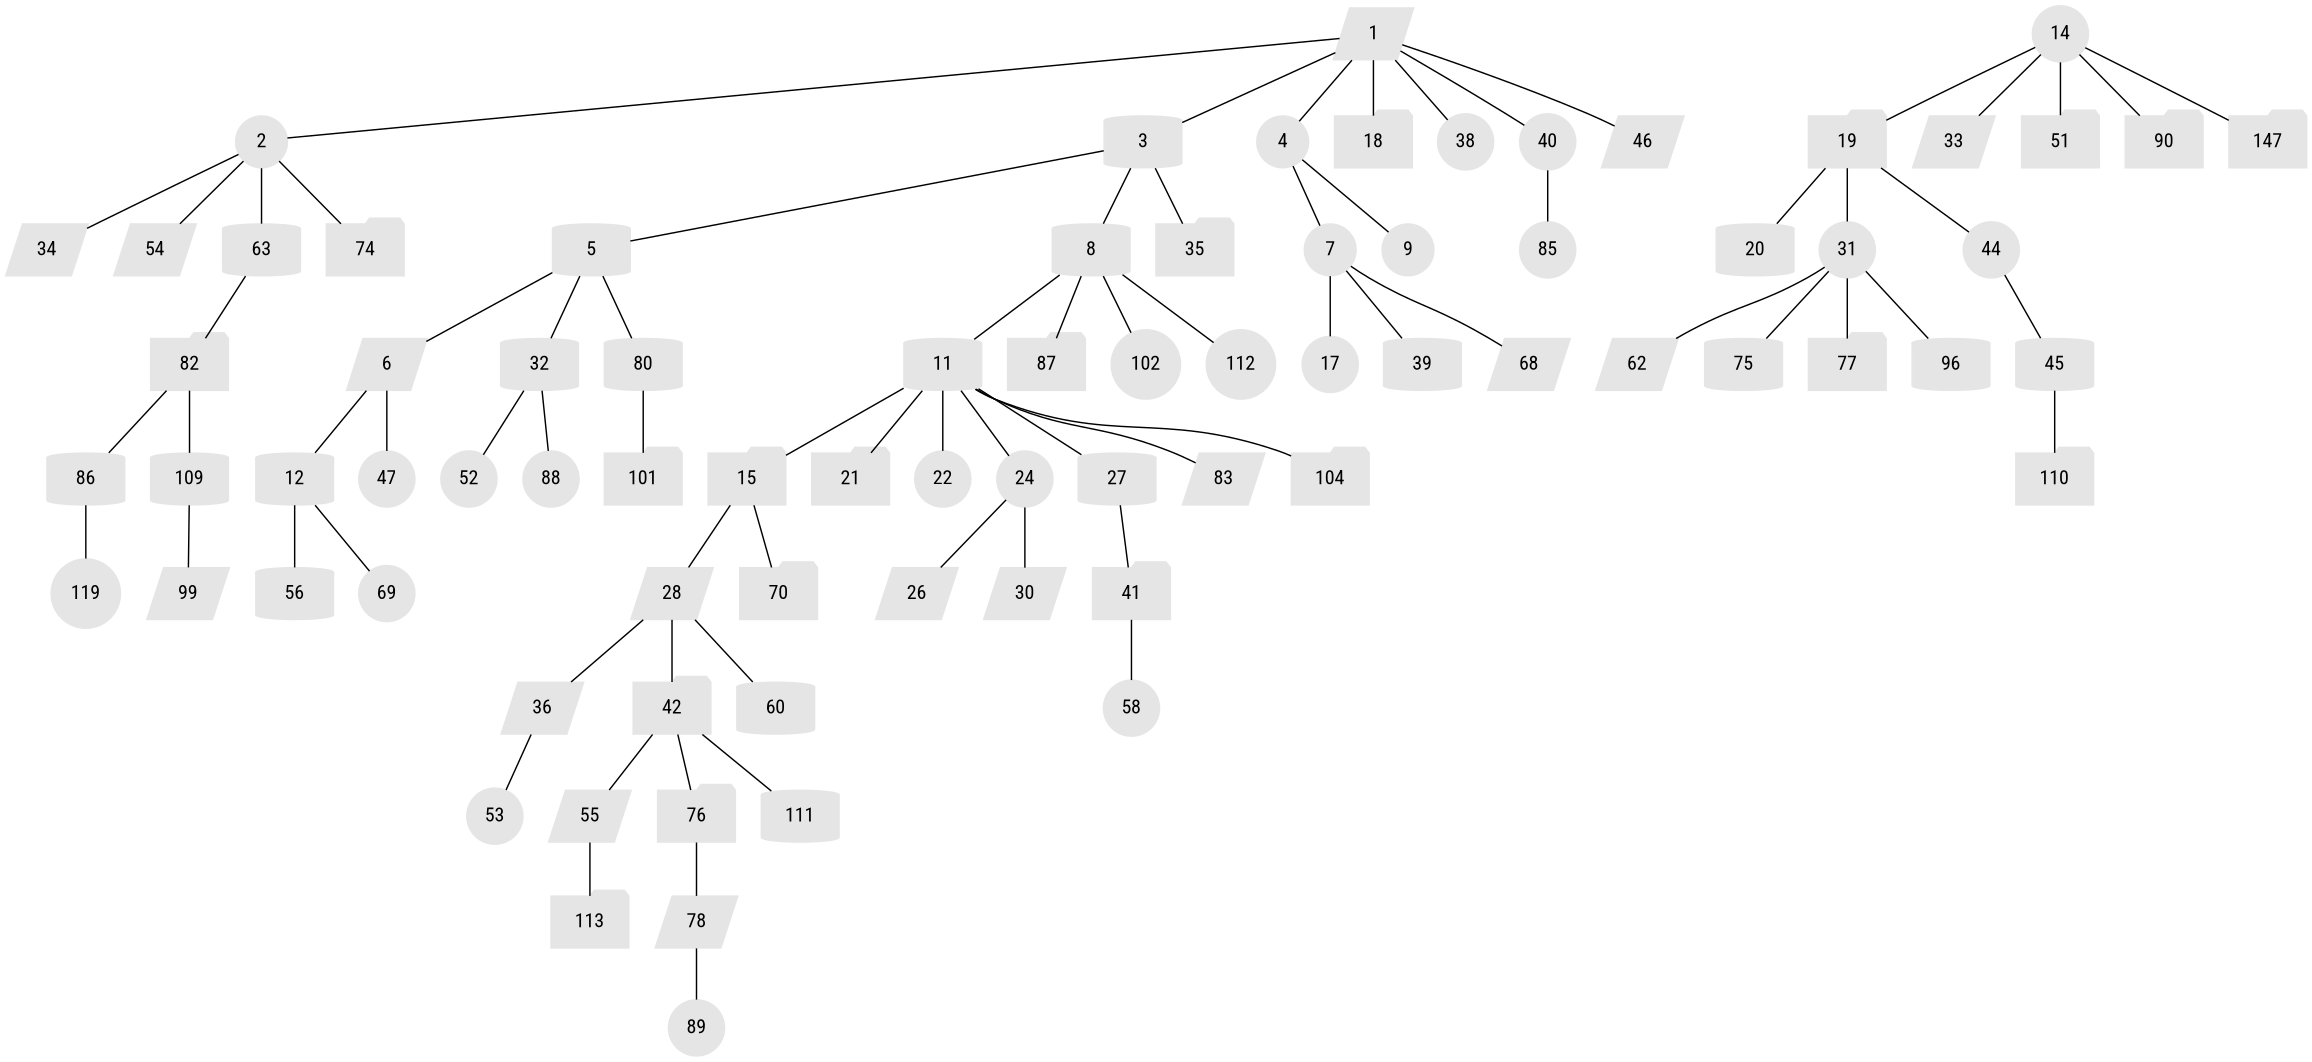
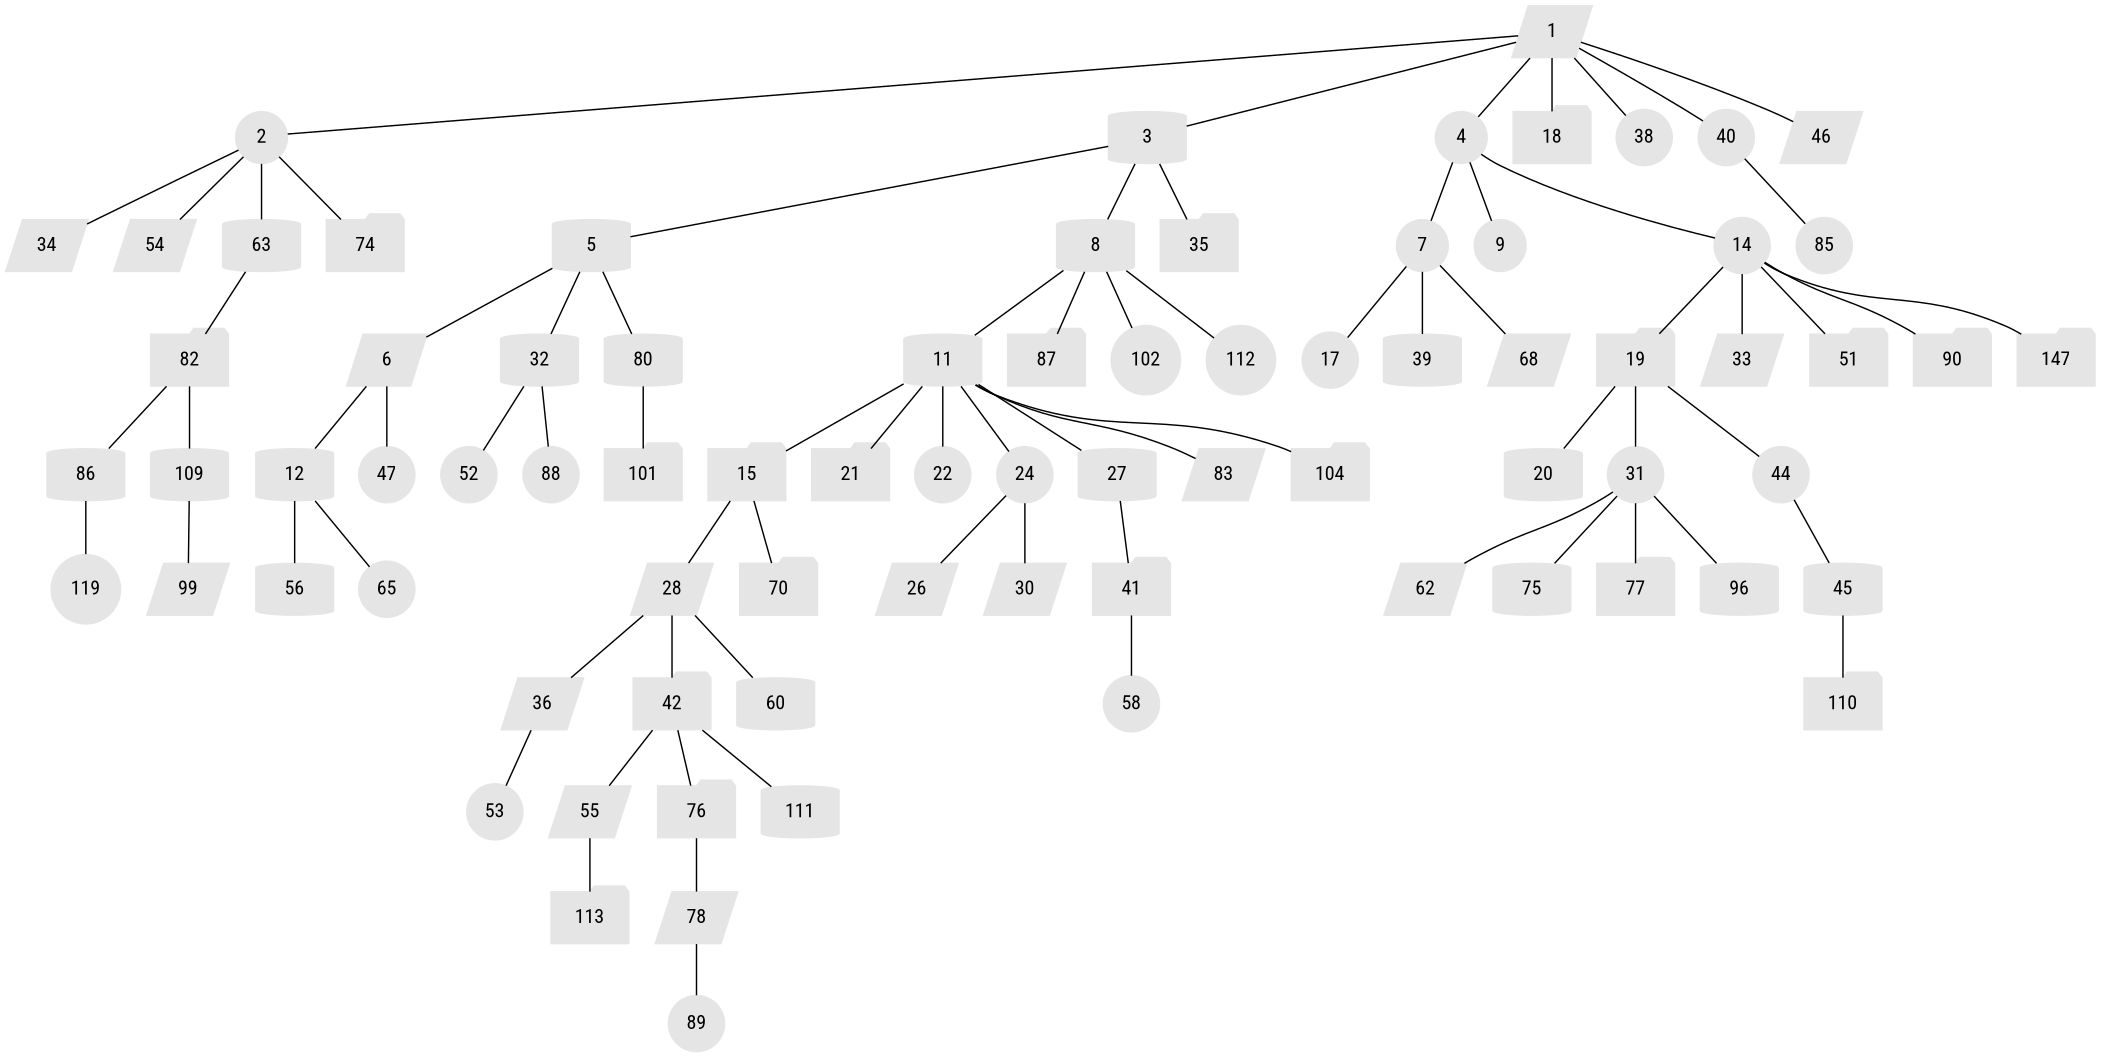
edge "4" -- "14": added
node "69": label "69" -> "65"
